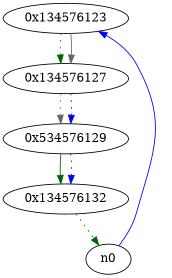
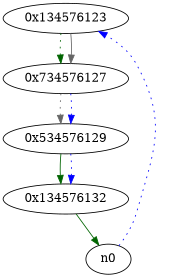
node "0x134576127": label "0x134576127" -> "0x734576127"
edge "n0" -> "0x134576123": style solid -> dotted
edge "0x134576132" -> "n0": style dotted -> solid
